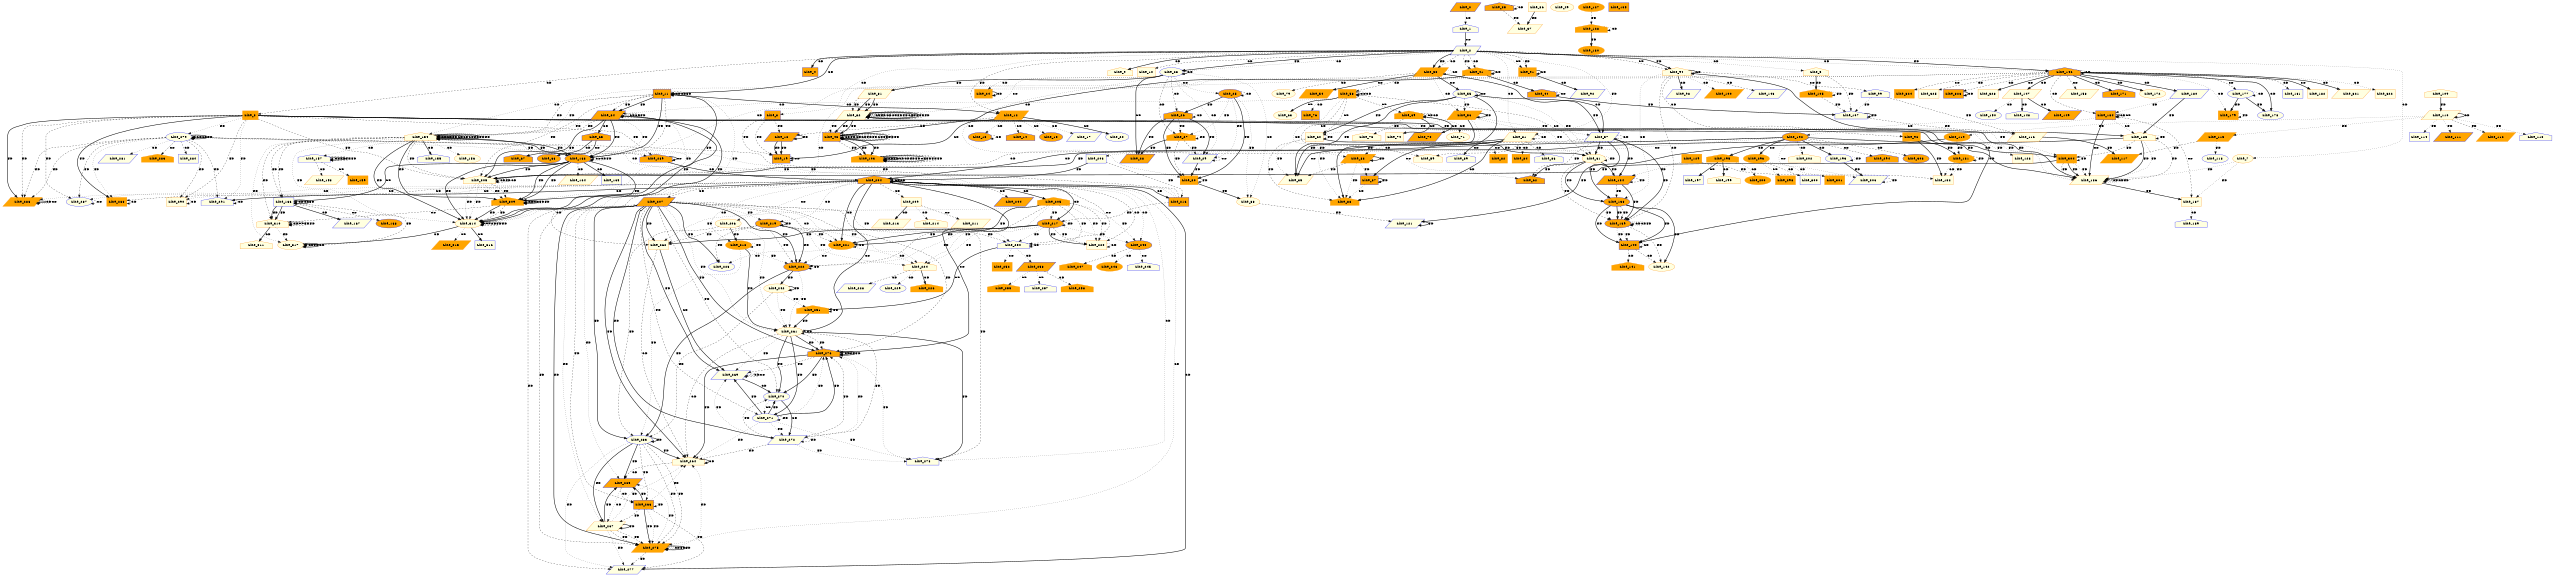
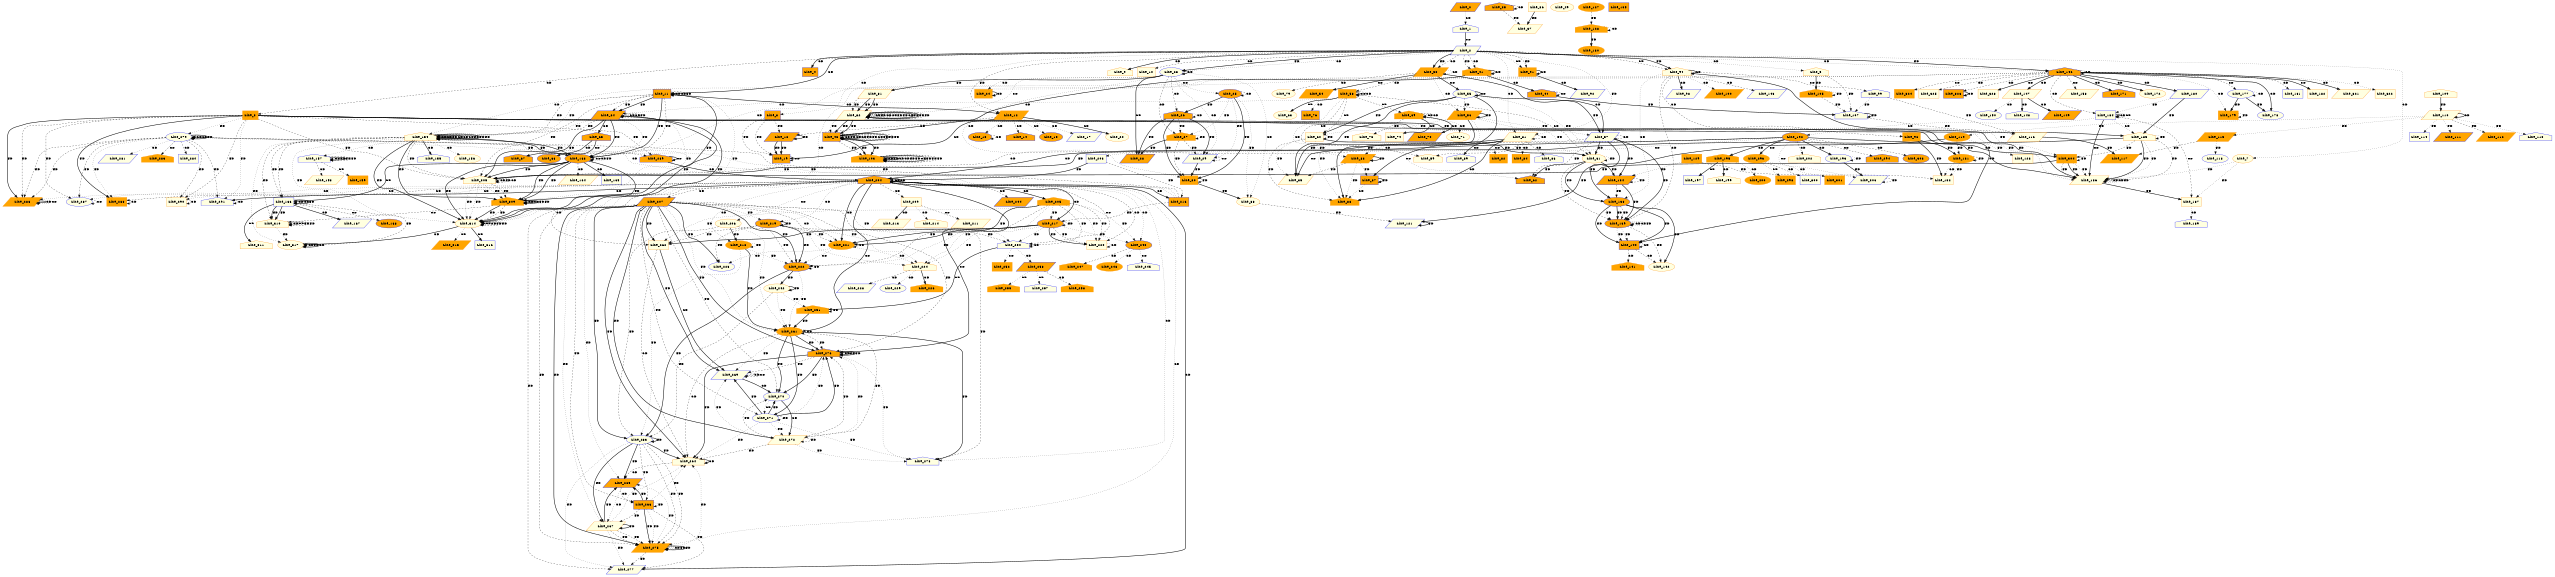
node "Line_184": fillcolor orange -> lightyellow
node "Line_20": color blue -> darkorange
edge "Line_310" -> "Line_311": now "Line_166" -> "Line_311"
node "Line_261": fillcolor lightyellow -> orange
node "Line_272": color blue -> darkorange
